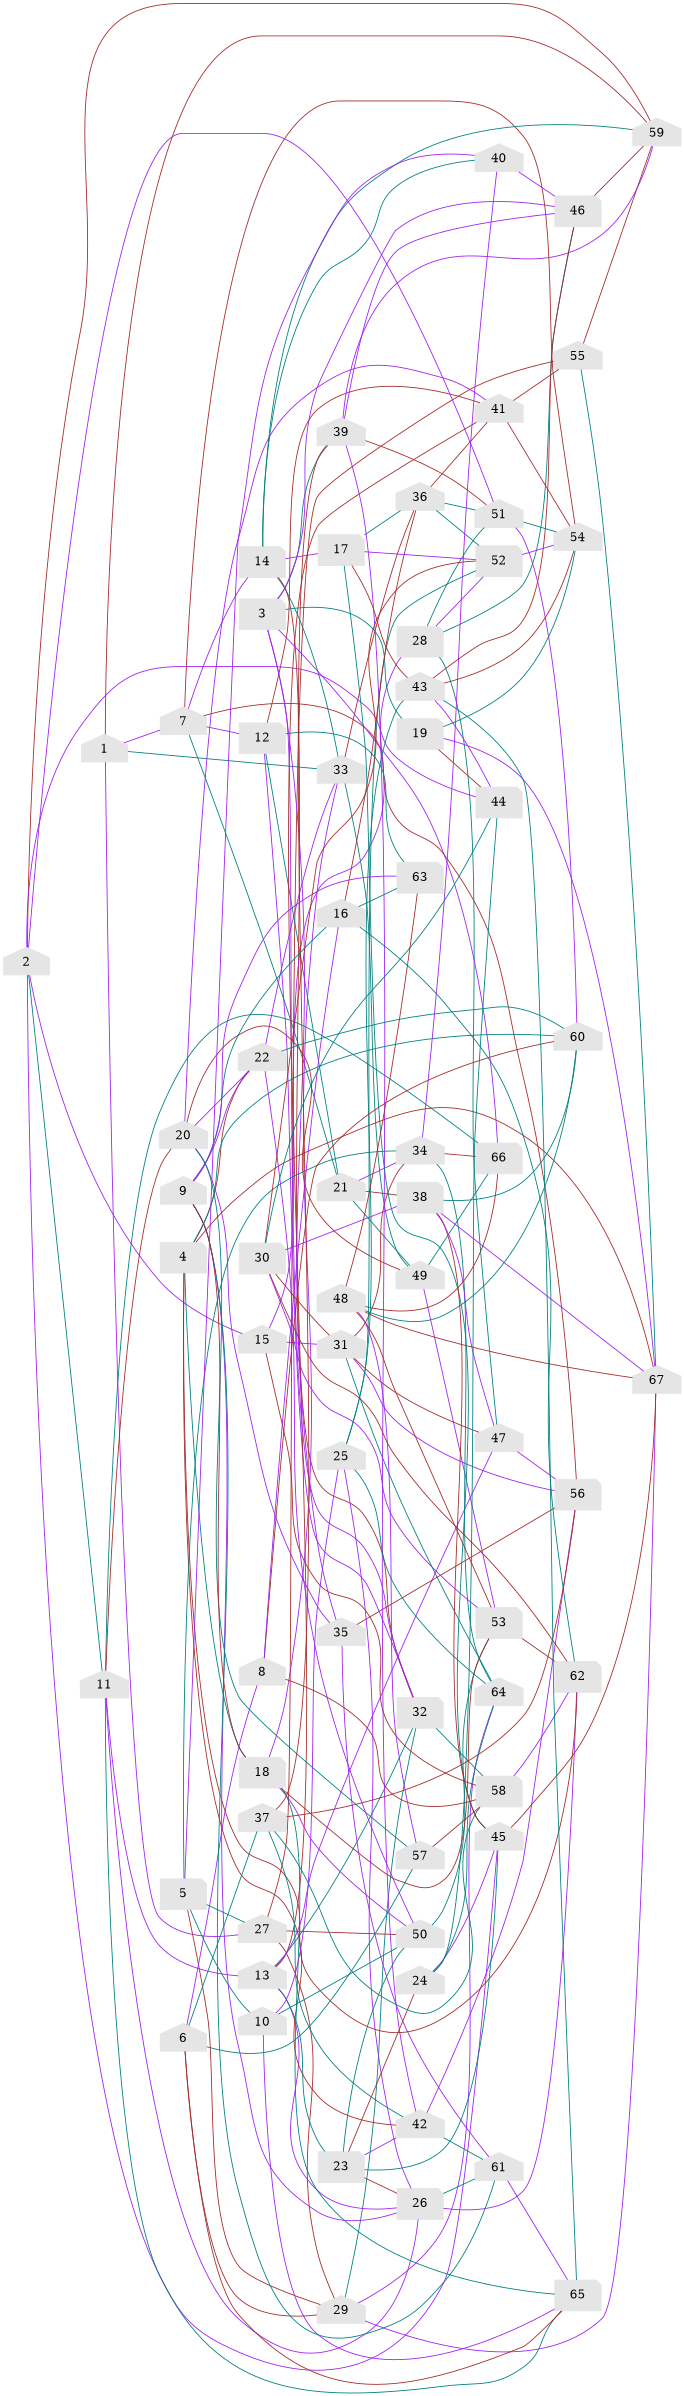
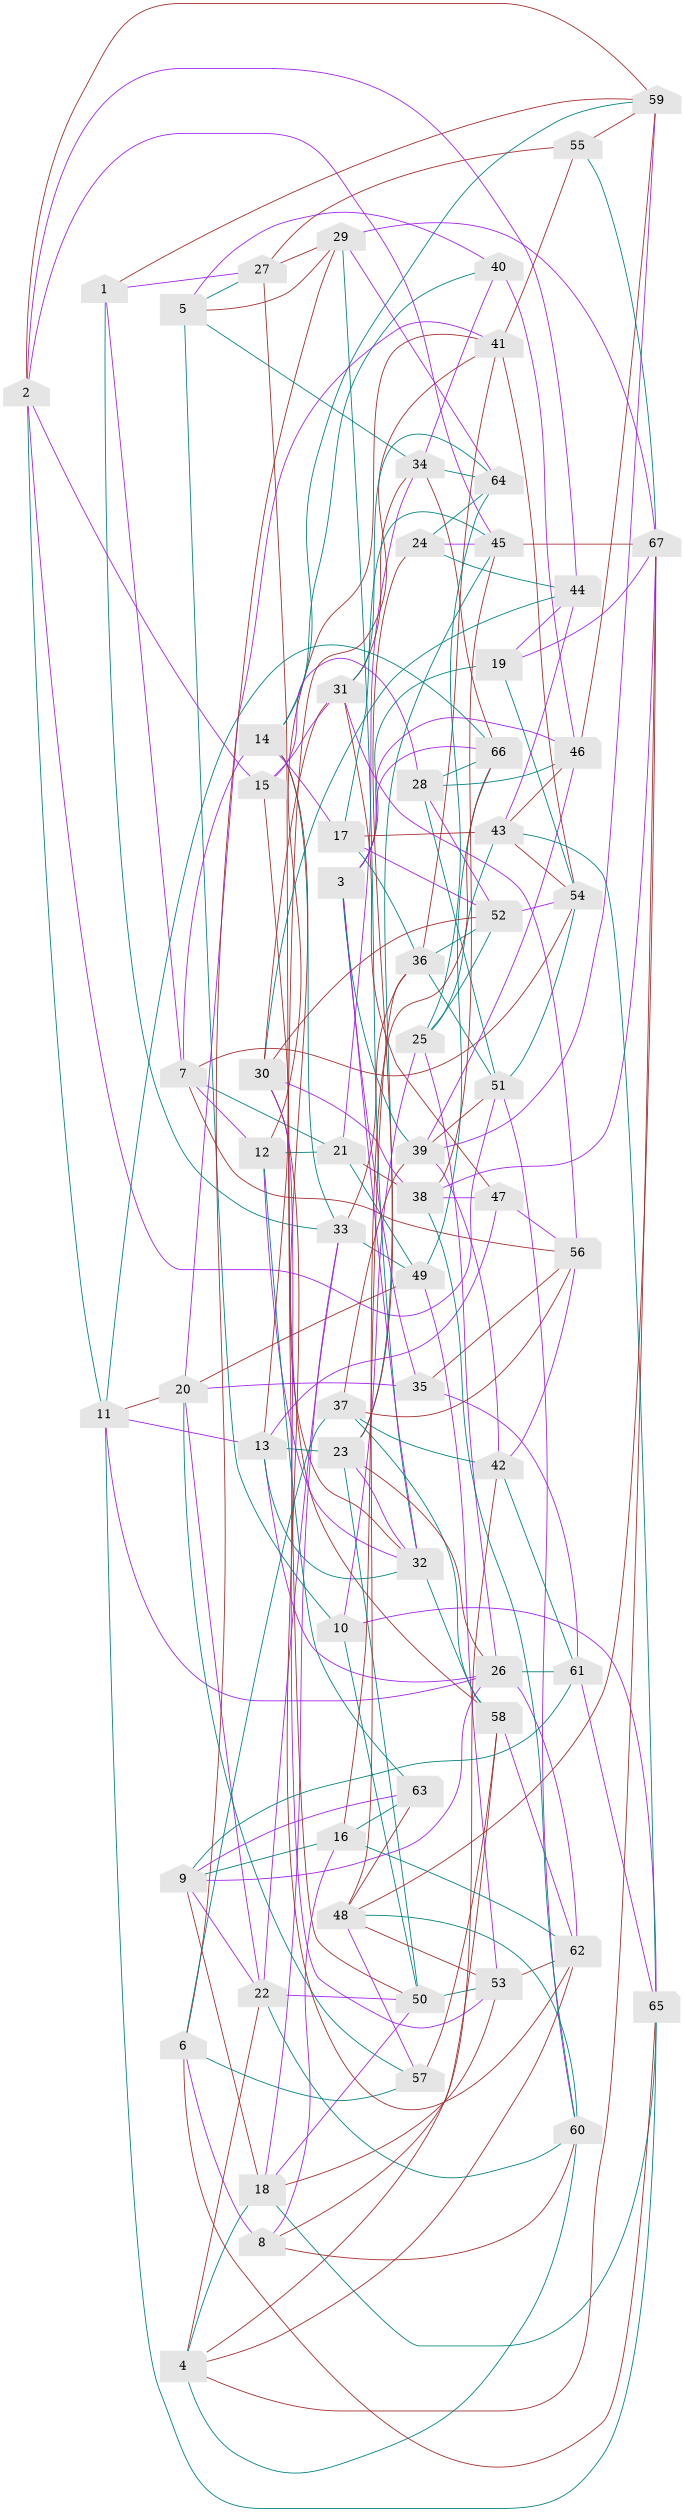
edge "19" -- "44": color brown -> purple
edge "28" -- "47": now "28" -- "66"
edge "42" -- "23": now "32" -- "23"
